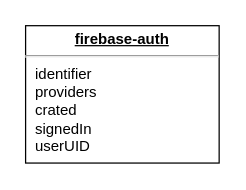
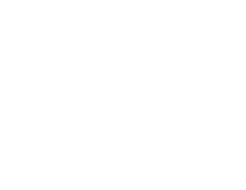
node "firebase-auth identifier providers crated signedIn userUID": removed
